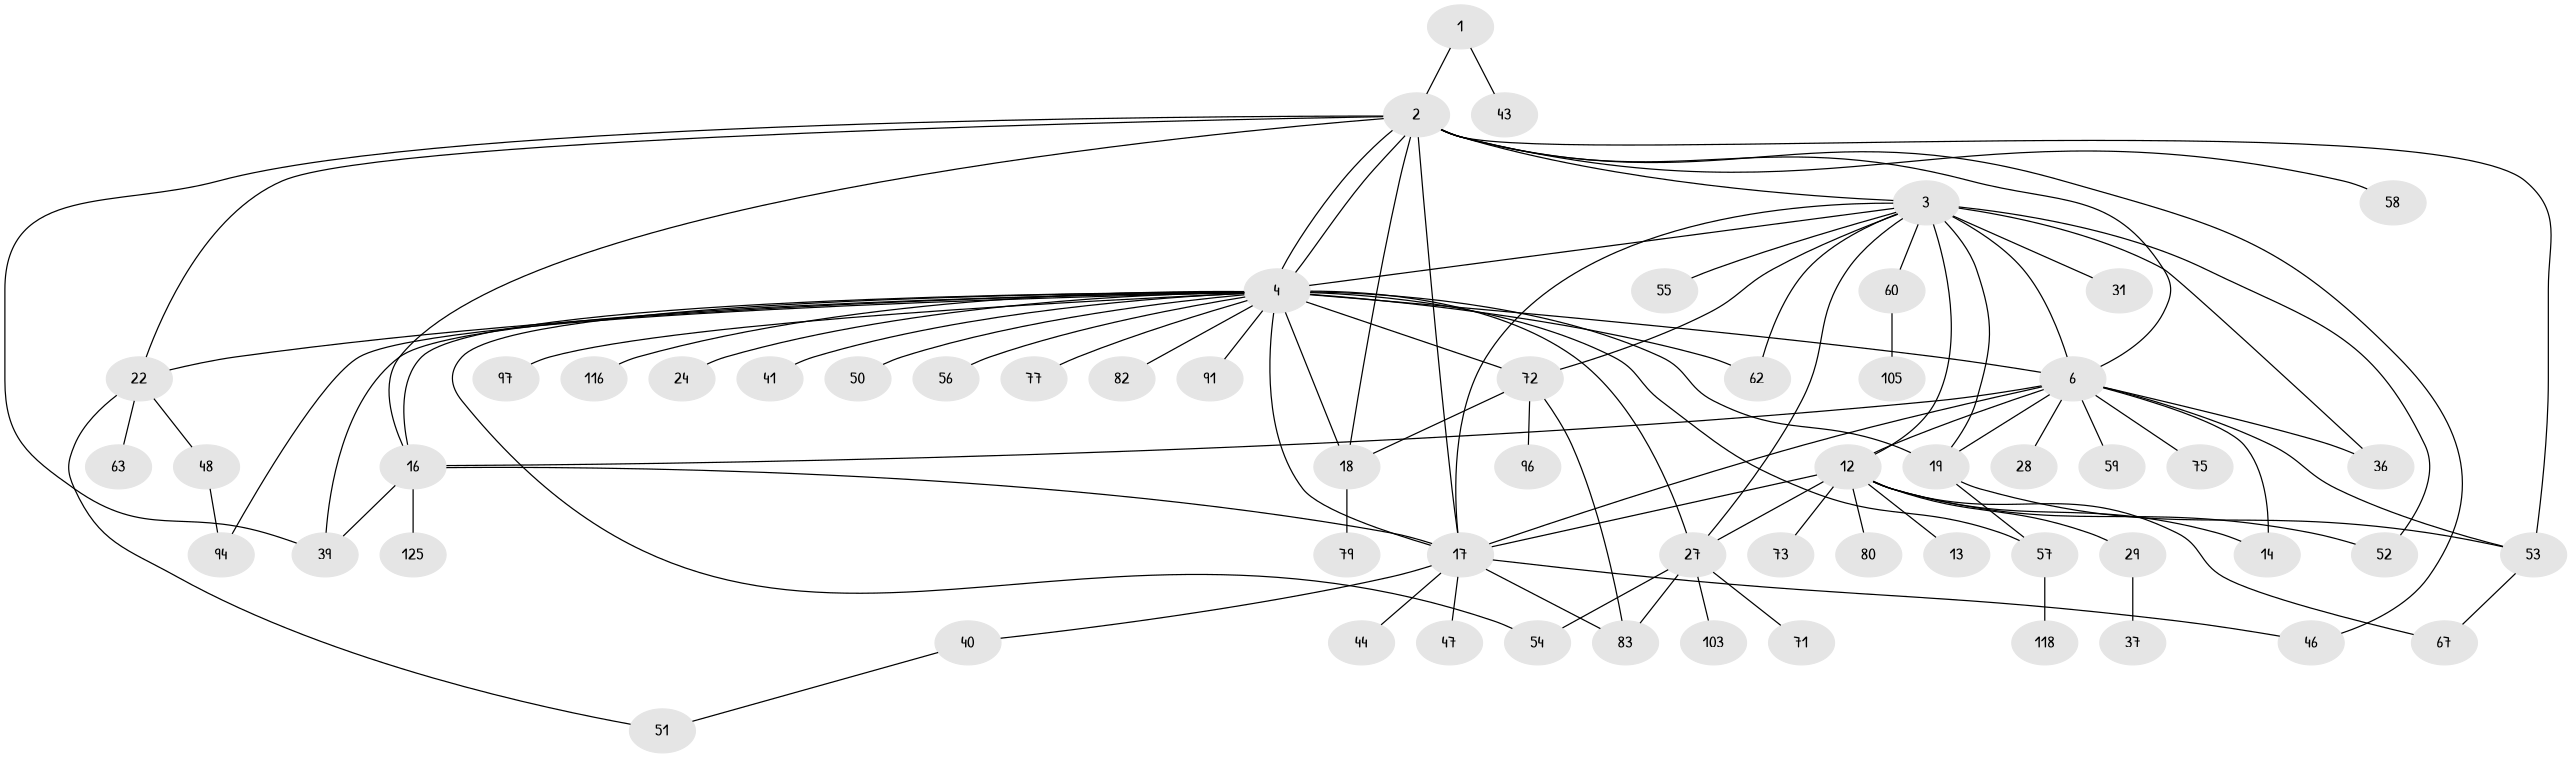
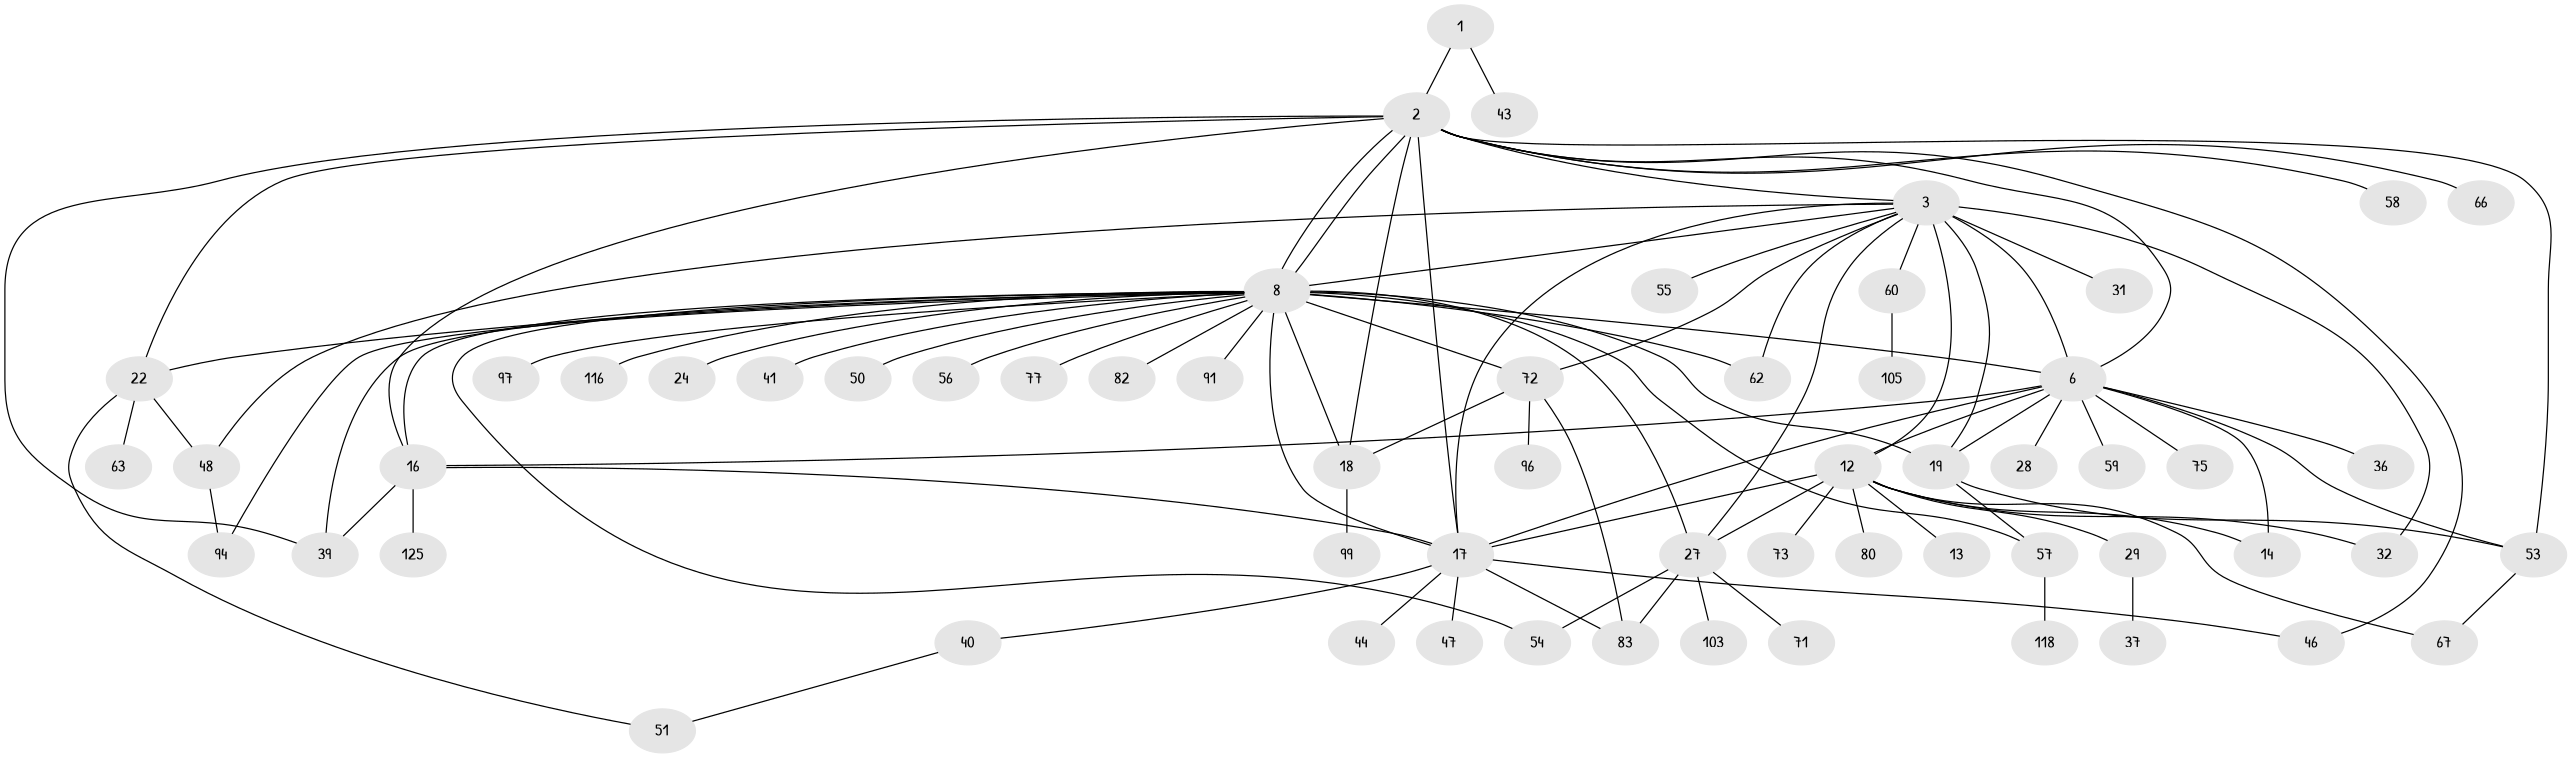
node "66": added
edge "3" -- "36": now "3" -- "48"
node "4": label "4" -> "8"
node "79": label "79" -> "99"
node "52": label "52" -> "32"
